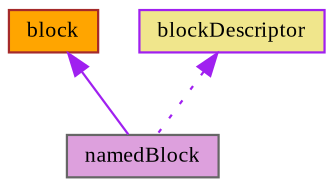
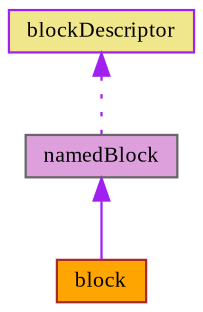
edge "namedBlock" -> "block": reversed
